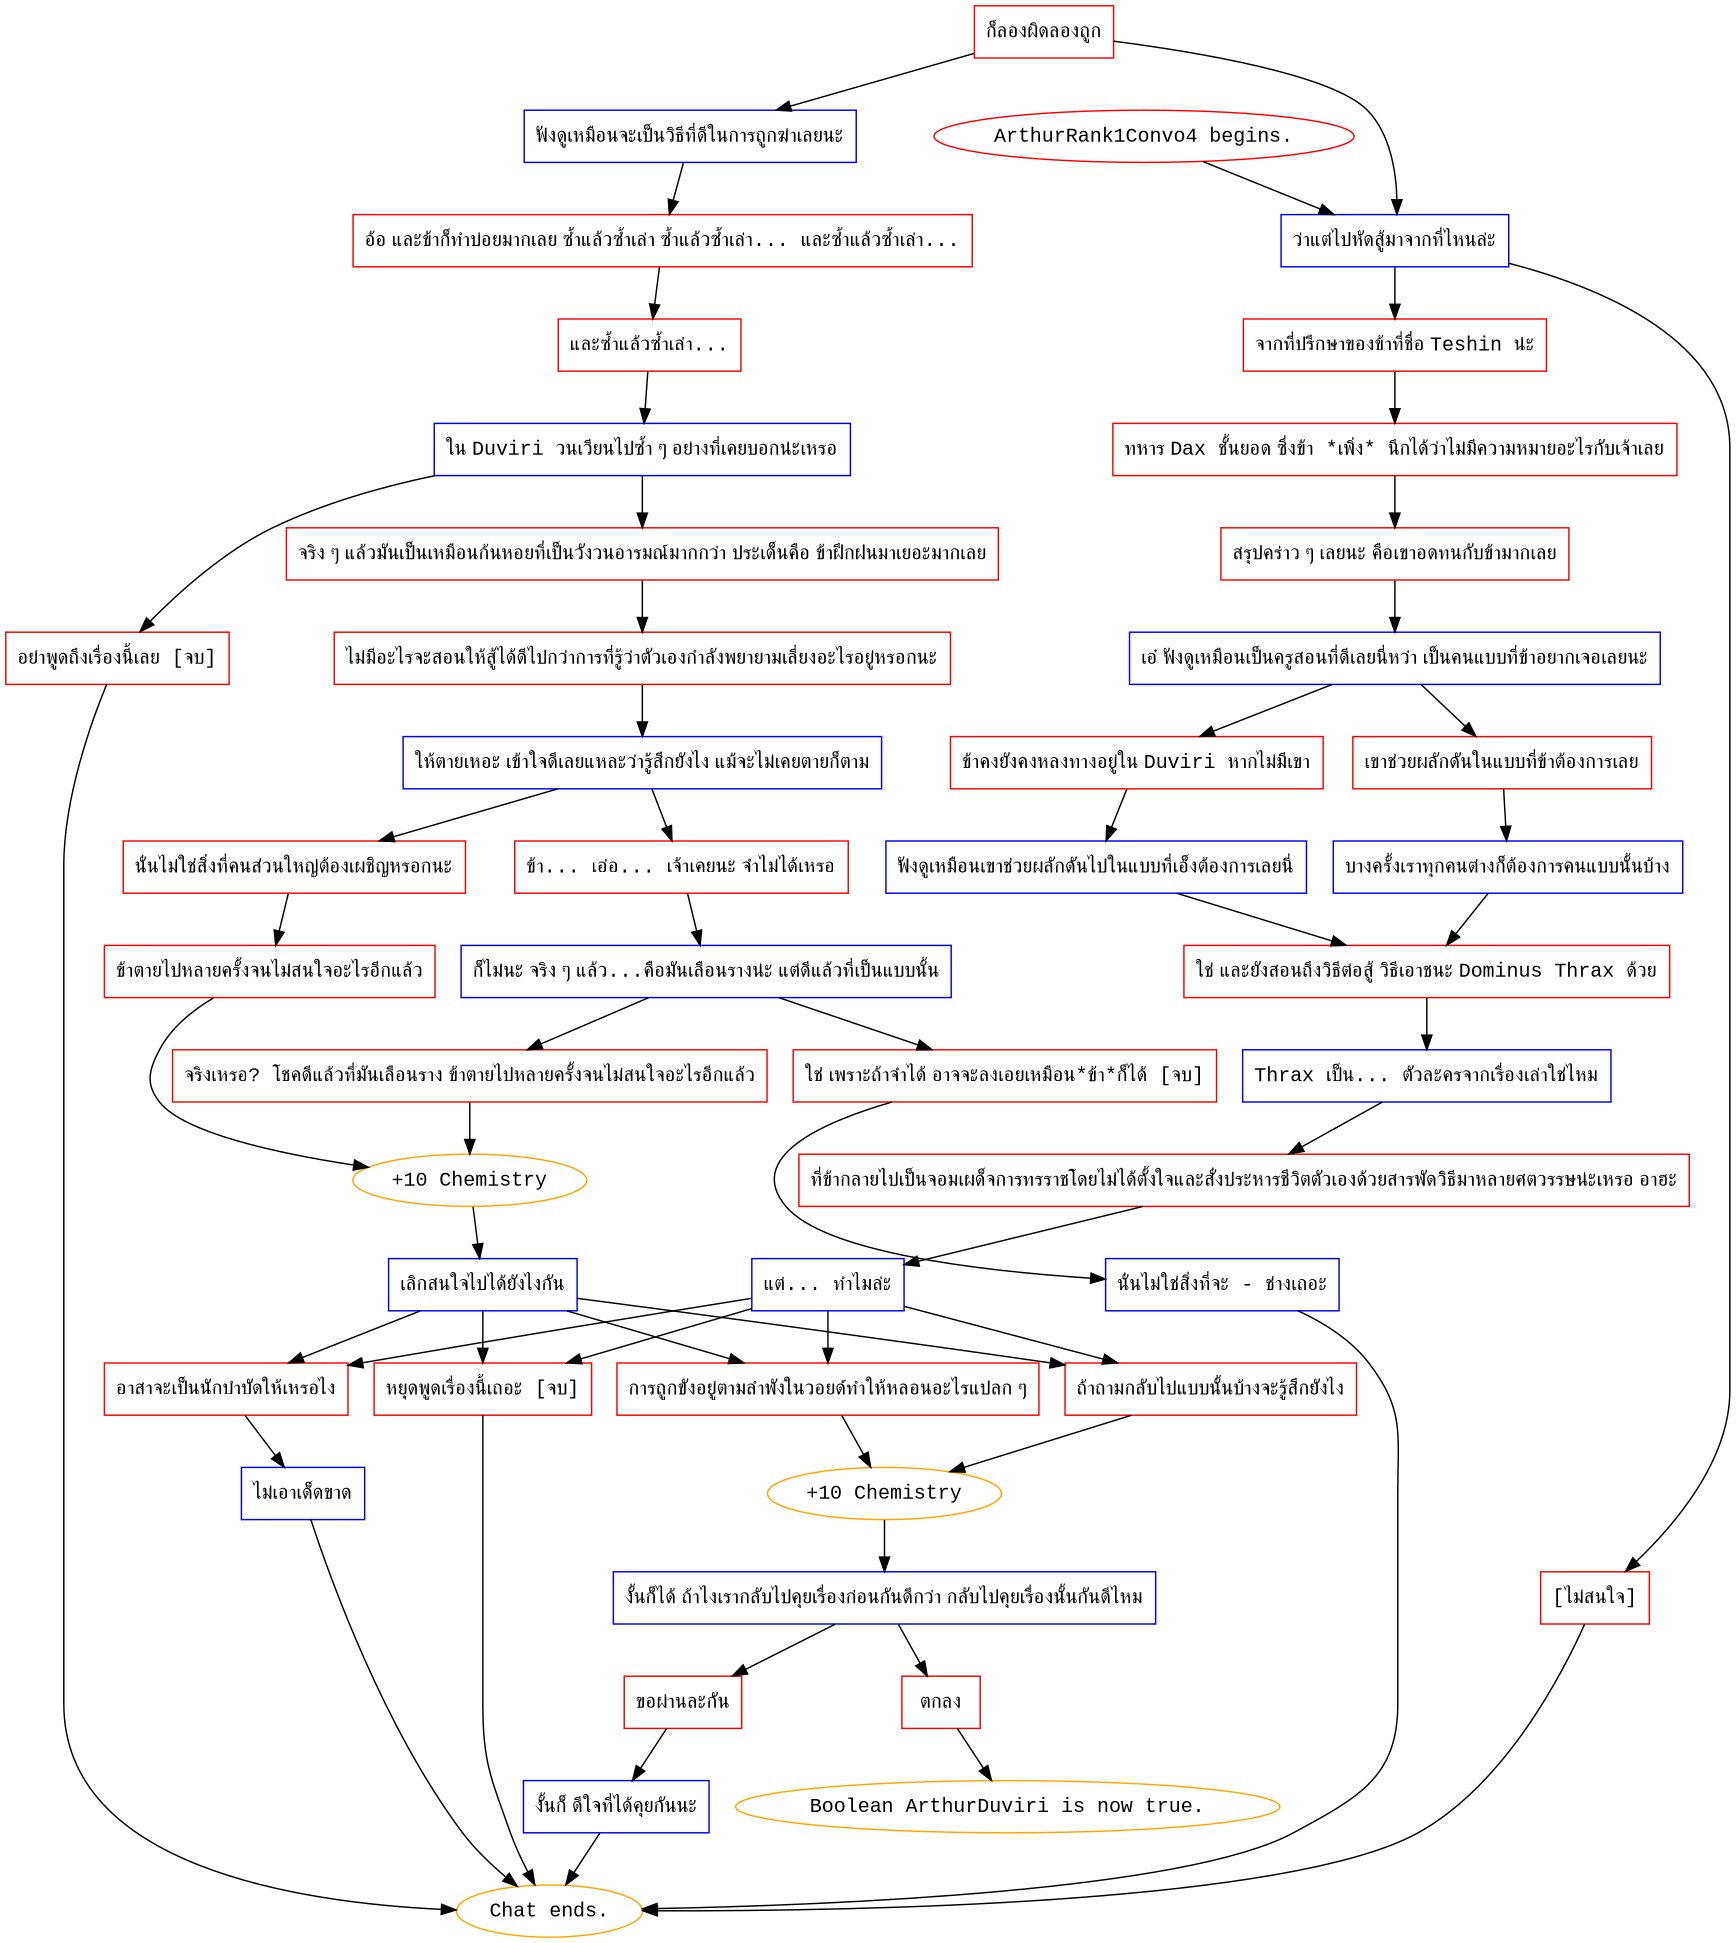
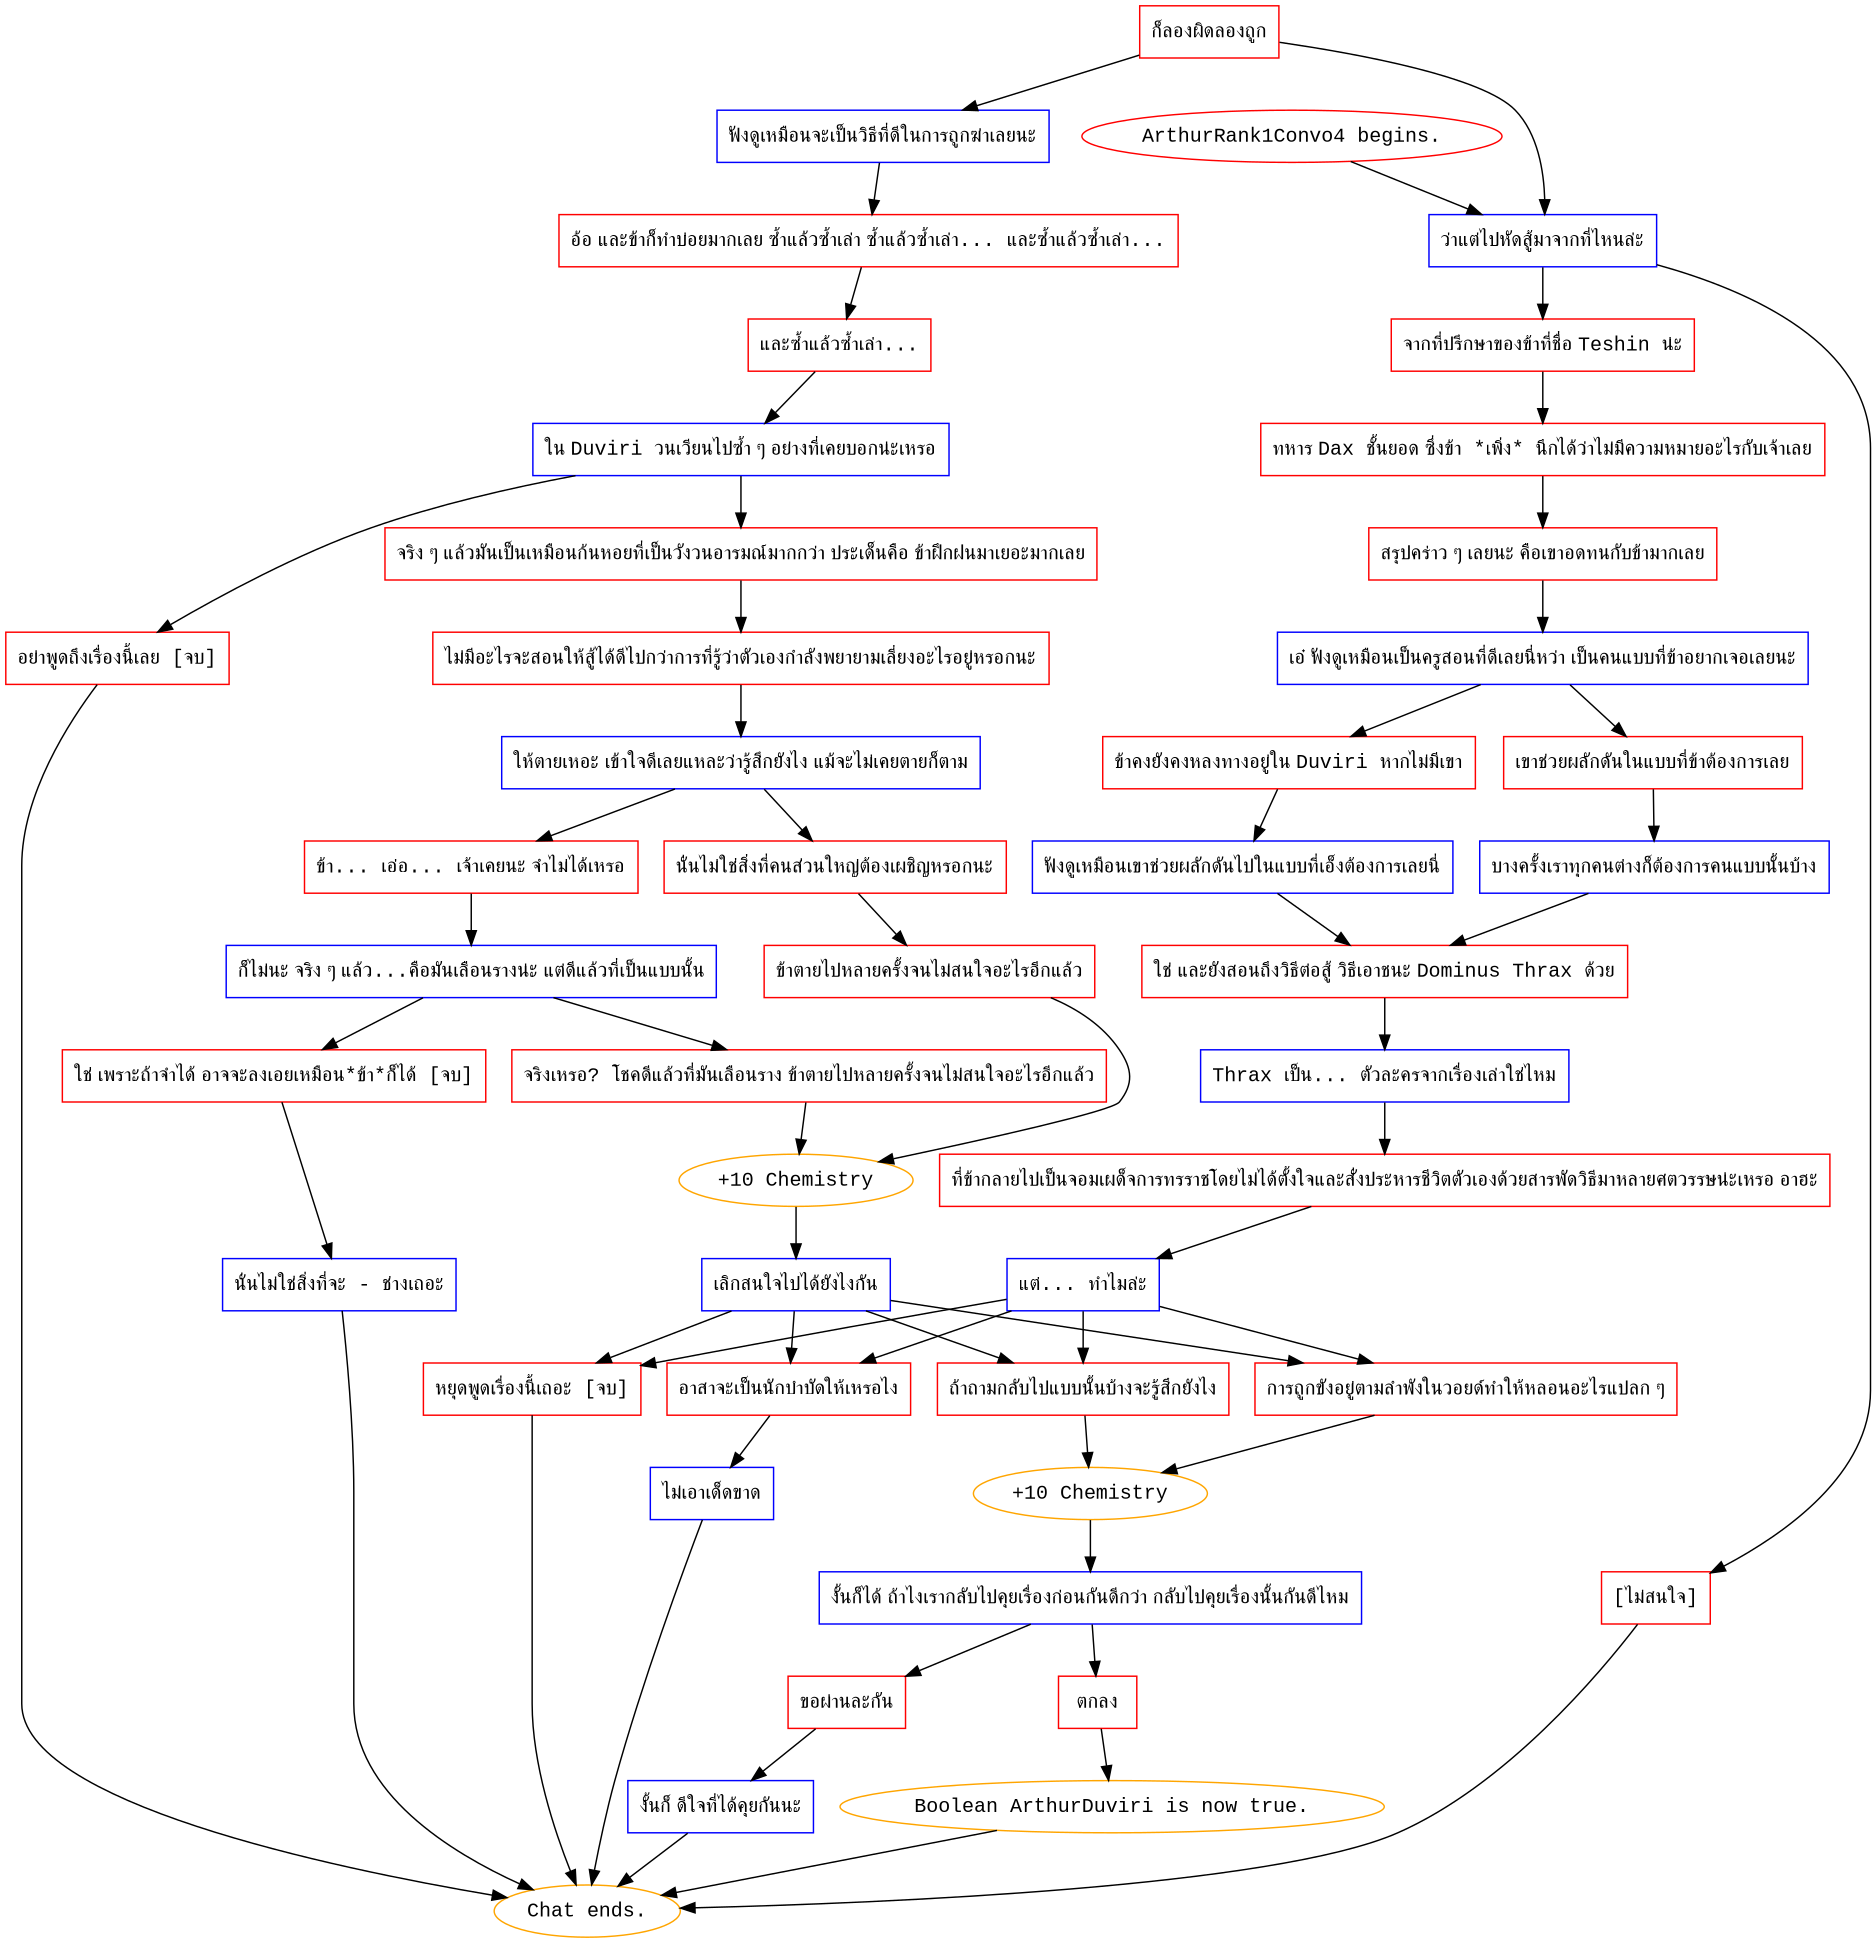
edge "Boolean ArthurDuviri is now true." -> "Chat ends.": added
